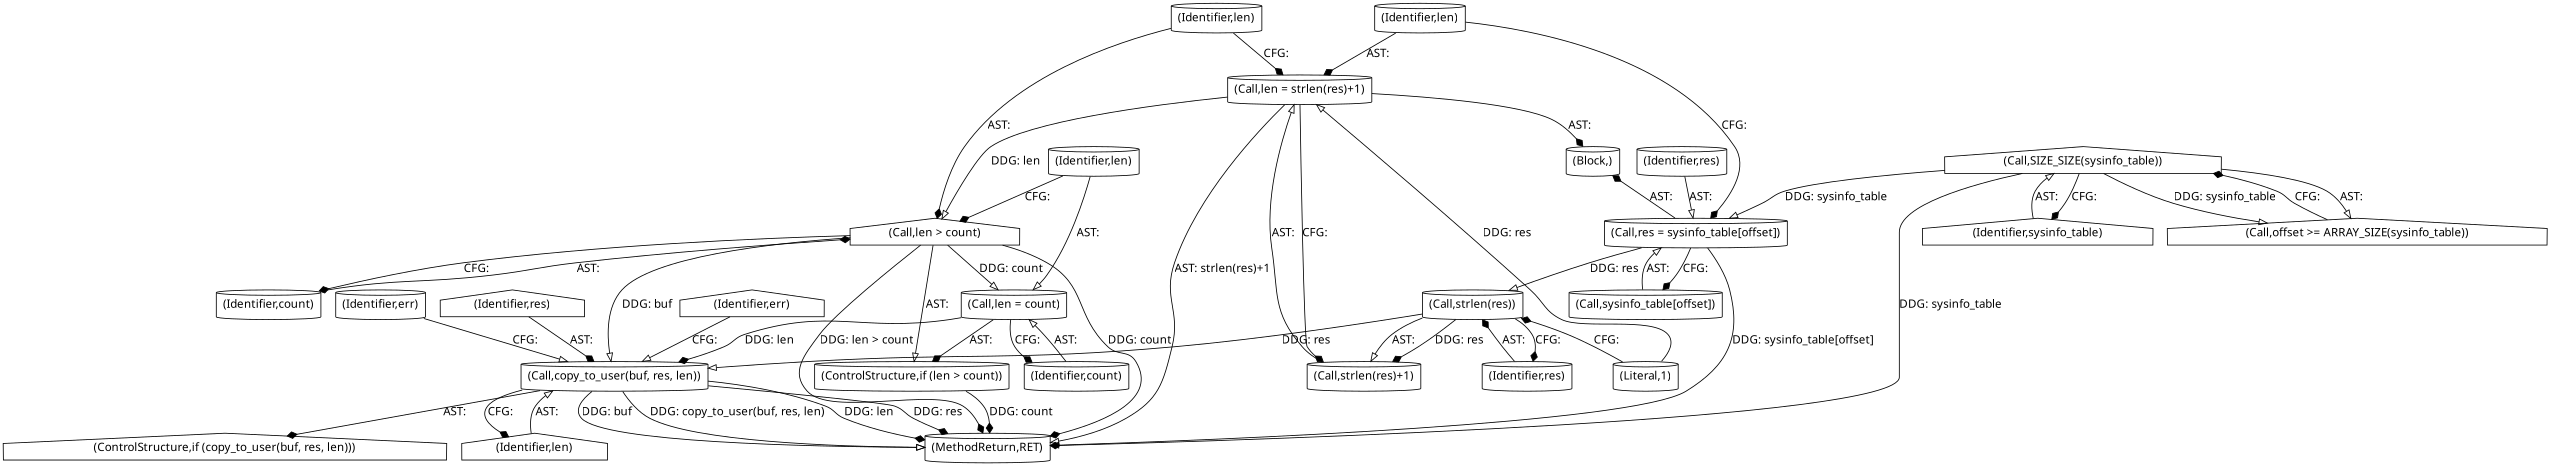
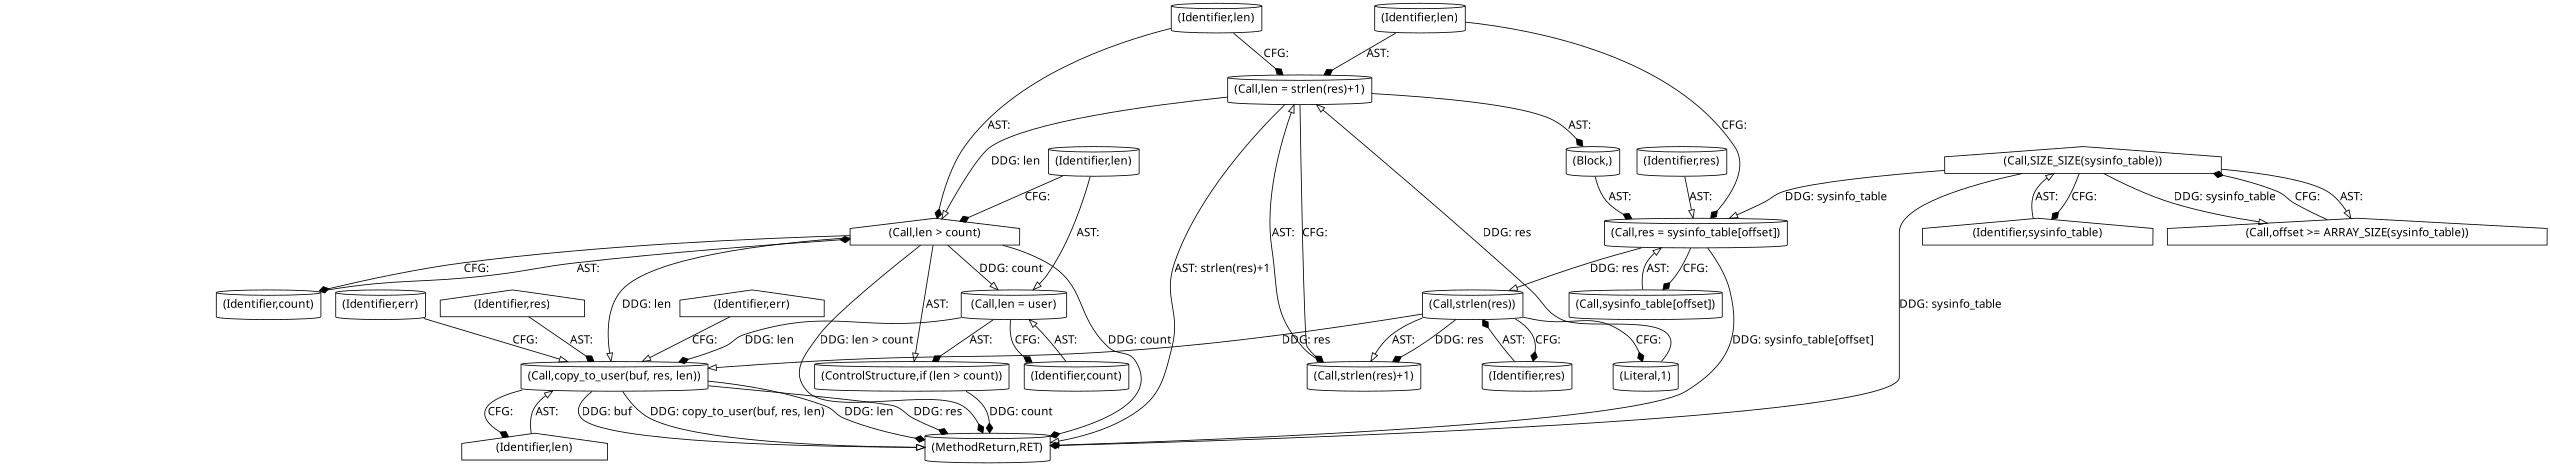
edge "(Call,res = sysinfo_table[offset])" -> "(Block,)": reversed
edge "(Call,len > count)" -> "(Call,copy_to_user(buf, res, len))": label "DDG: buf" -> "DDG: len"
node "(Call,len = count)": label "(Call,len = count)" -> "(Call,len = user)"
edge "(Literal,1)" -> "(Call,strlen(res))": reversed
node "(ControlStructure,if (copy_to_user(buf, res, len)))": removed
